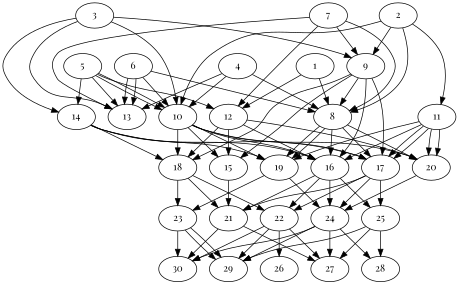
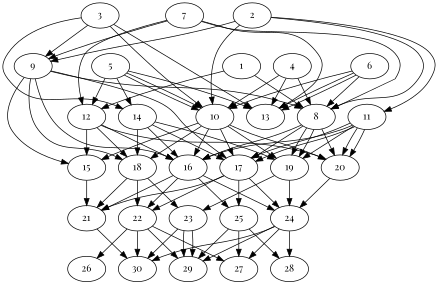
edge "21" -> "27": removed
